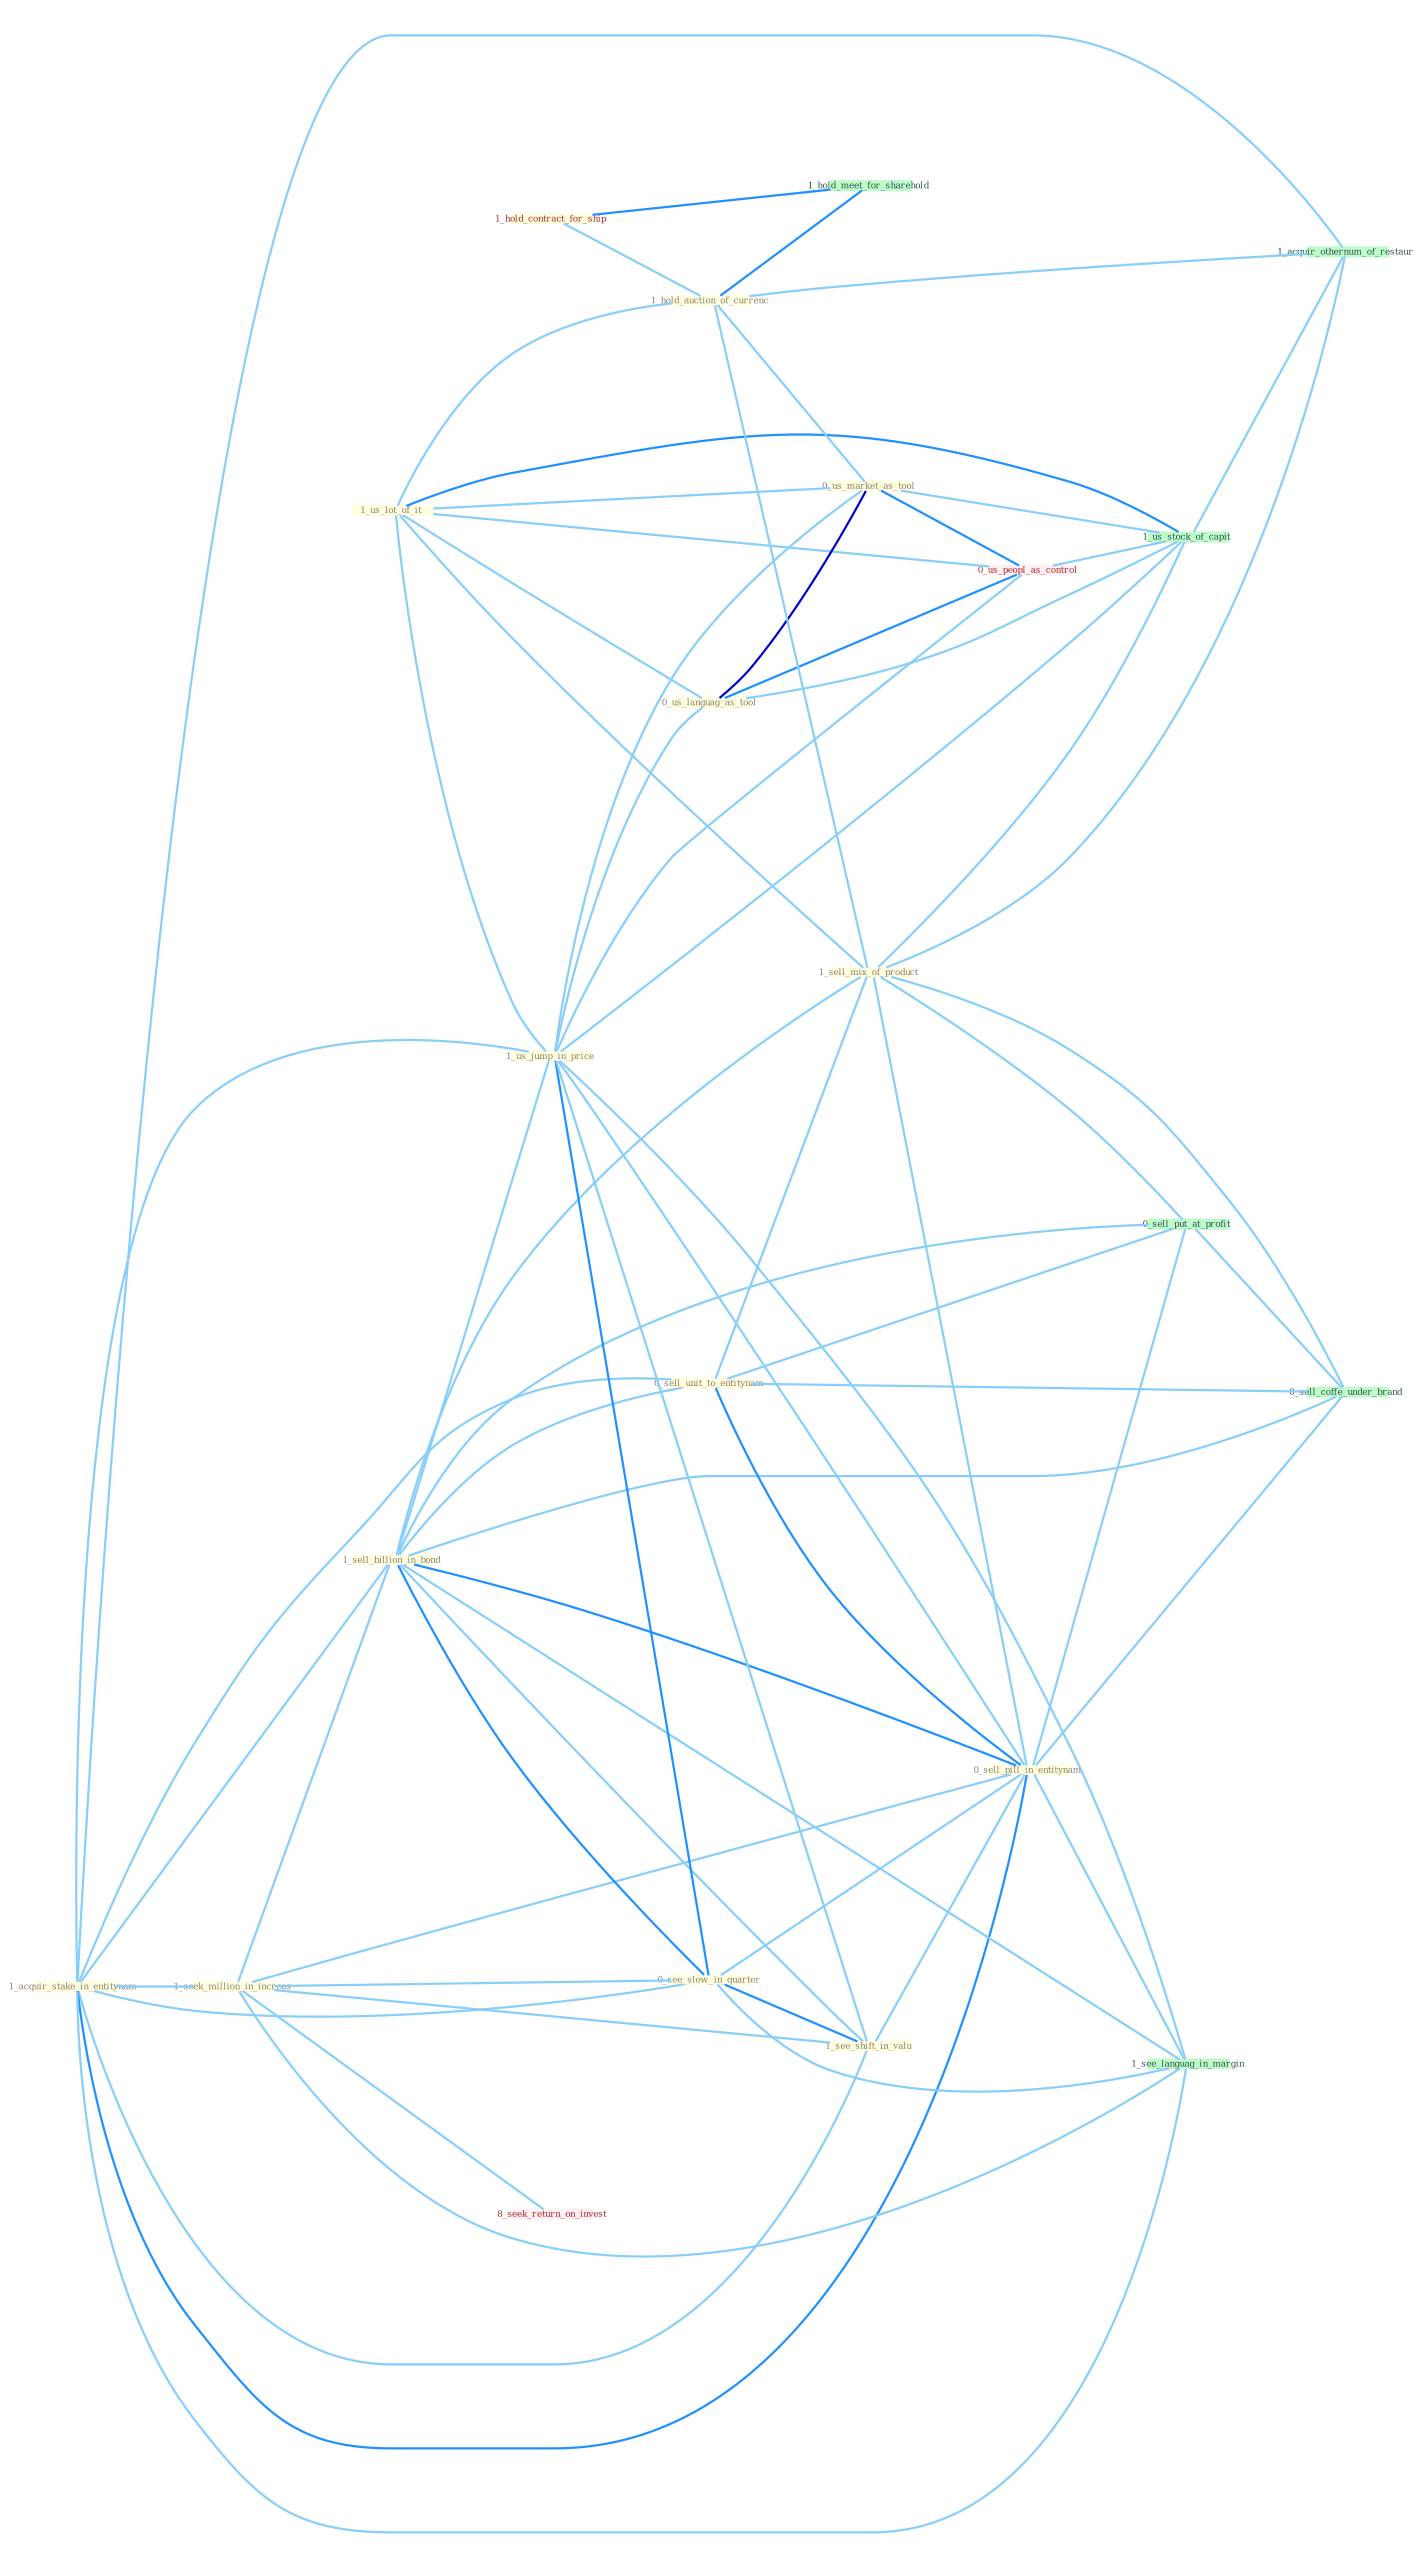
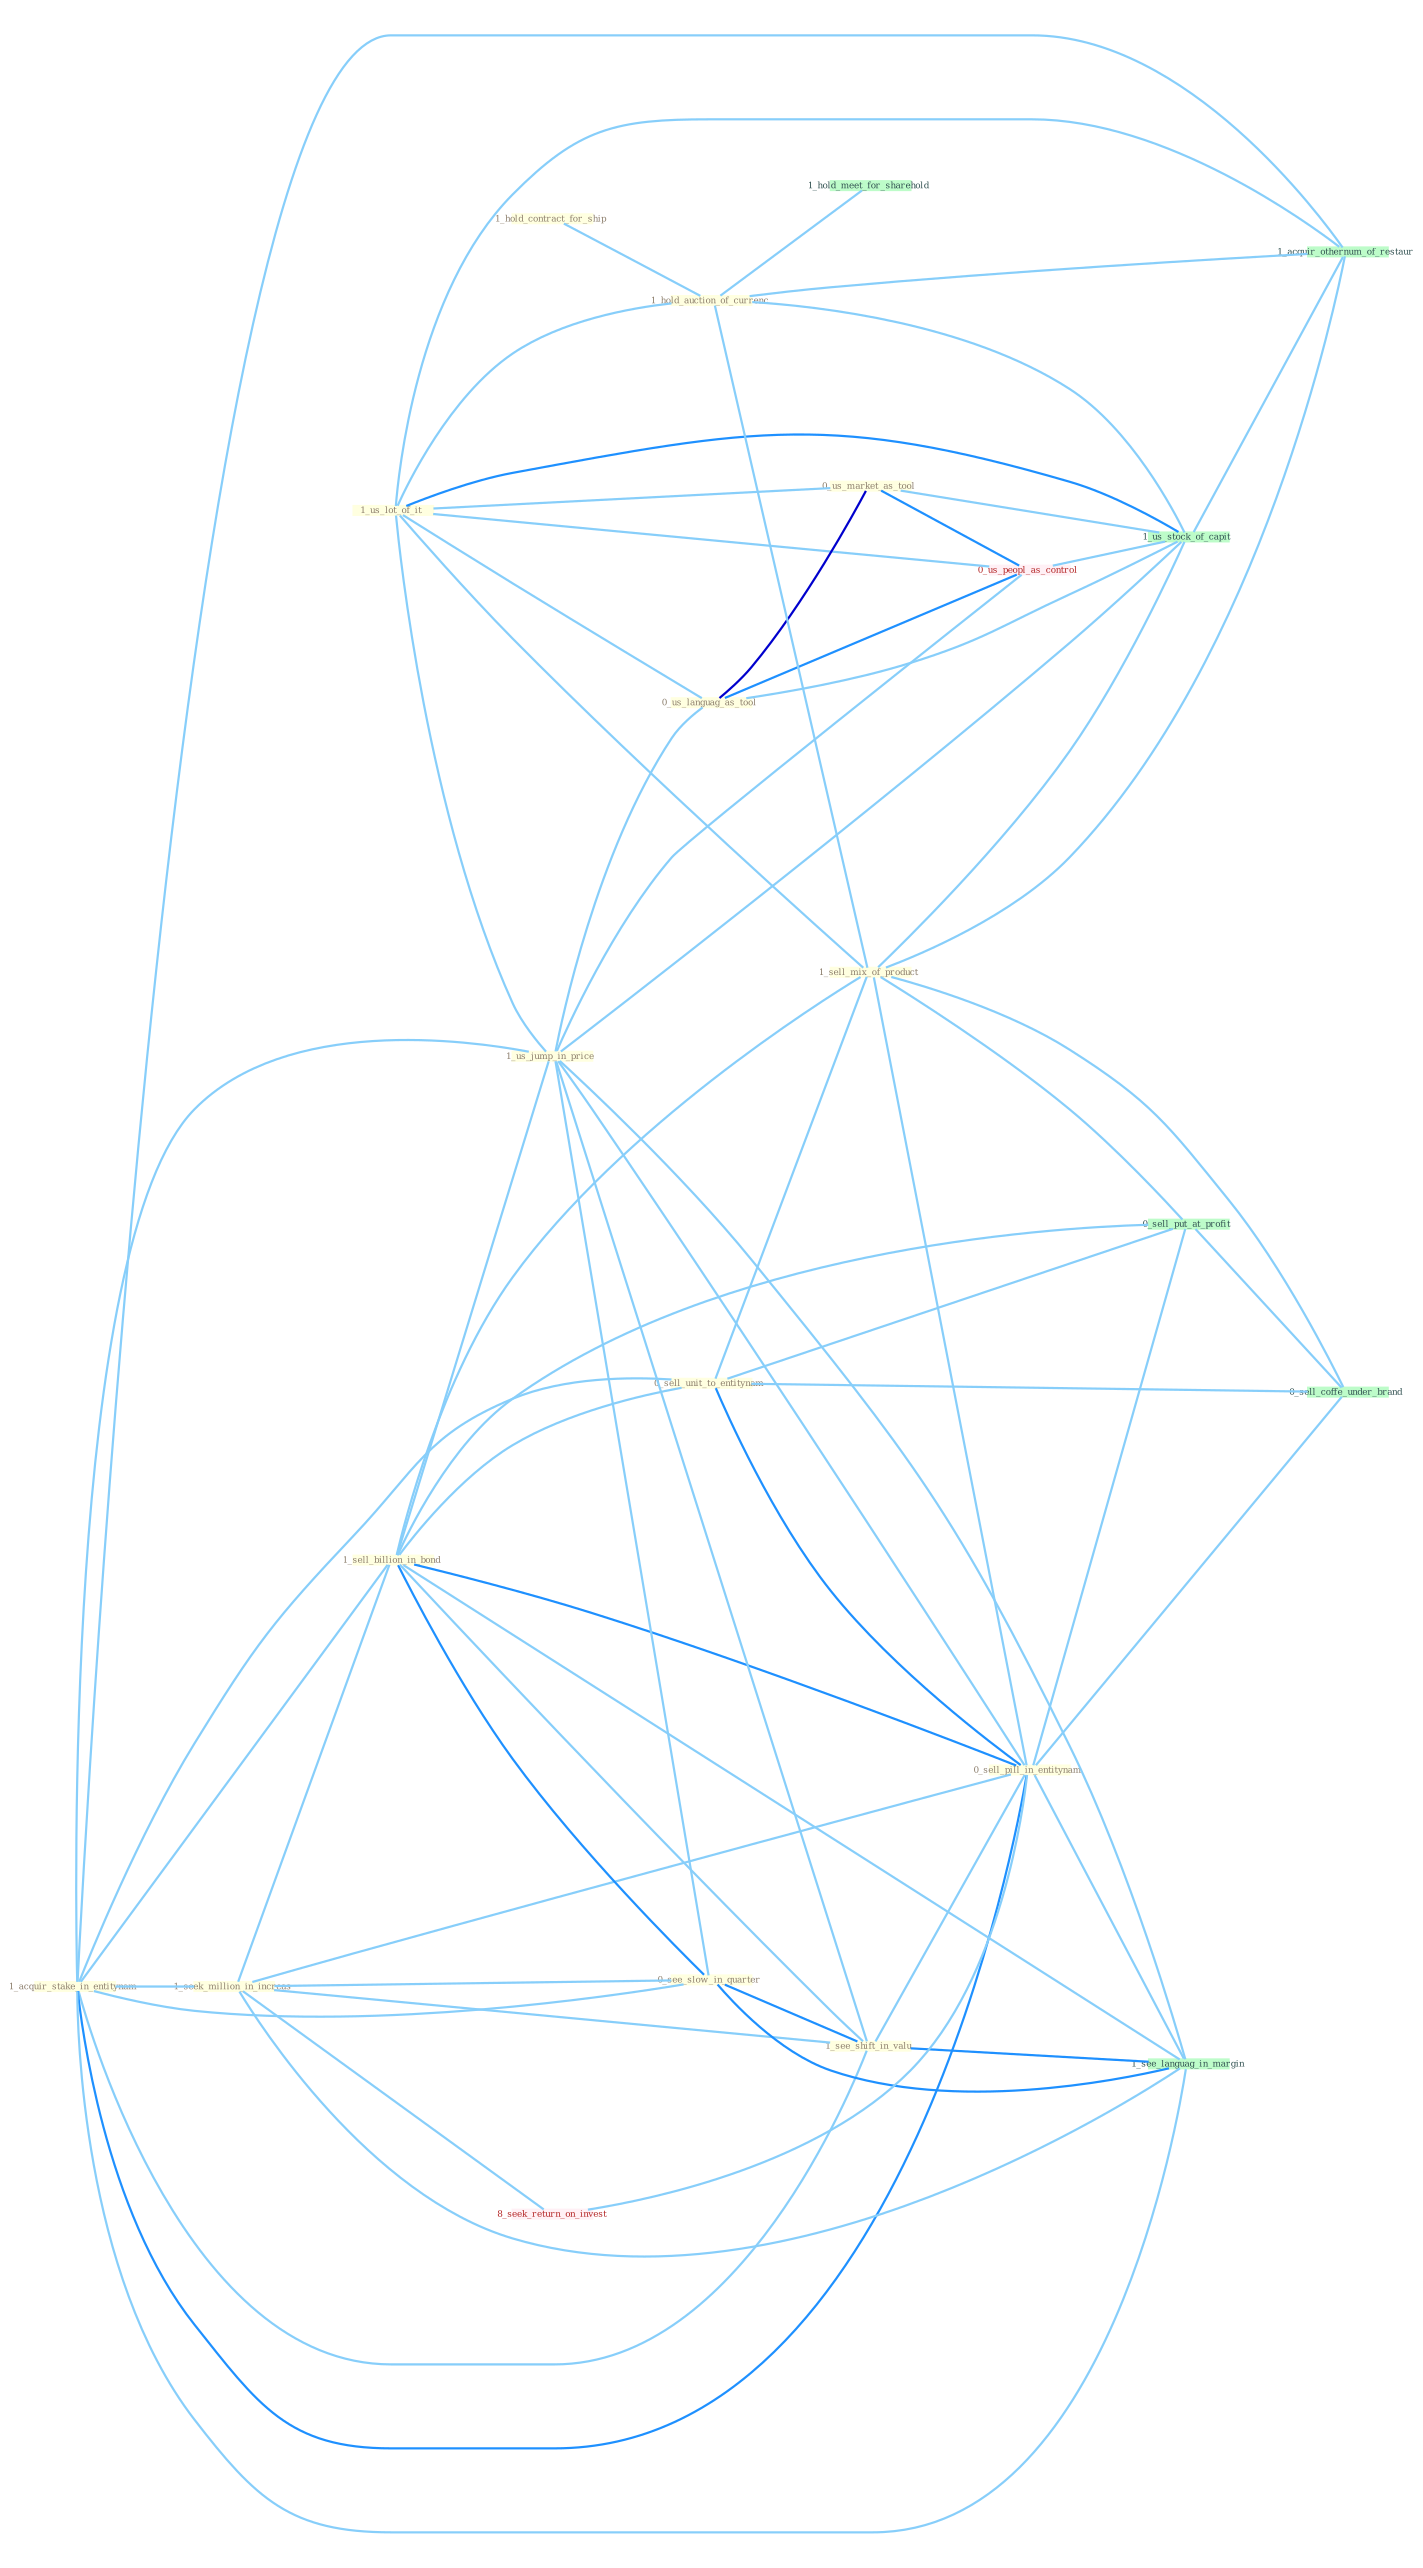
edge "1_acquir_othernum_of_restaur" -- "1_us_lot_of_it": added
edge "1_hold_meet_for_sharehold" -- "1_hold_contract_for_ship": removed
node "1_hold_contract_for_ship": fontcolor #b22222 -> #8b7d6b
edge "1_hold_meet_for_sharehold" -- "1_hold_auction_of_currenc": color #1e90ff -> #87cefa
edge "1_hold_auction_of_currenc" -- "0_us_market_as_tool": now "1_hold_auction_of_currenc" -- "1_us_stock_of_capit"
edge "0_us_market_as_tool" -- "1_us_jump_in_price": removed
edge "0_sell_coffe_under_brand" -- "1_sell_billion_in_bond": removed
edge "1_us_jump_in_price" -- "0_see_slow_in_quarter": color #1e90ff -> #87cefa
edge "0_sell_pill_in_entitynam" -- "0_see_slow_in_quarter": now "0_sell_pill_in_entitynam" -- "8_seek_return_on_invest"
edge "1_see_shift_in_valu" -- "1_see_languag_in_margin": added
edge "0_see_slow_in_quarter" -- "1_see_languag_in_margin": color #87cefa -> #1e90ff
